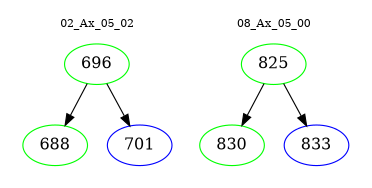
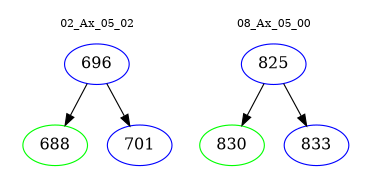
node "696": color green -> blue
node "825": color green -> blue
